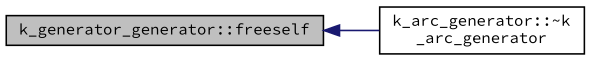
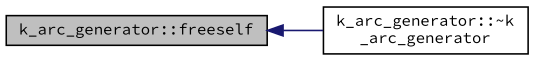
node "k_generator_generator::freeself": label "k_generator_generator::freeself" -> "k_arc_generator::freeself"
